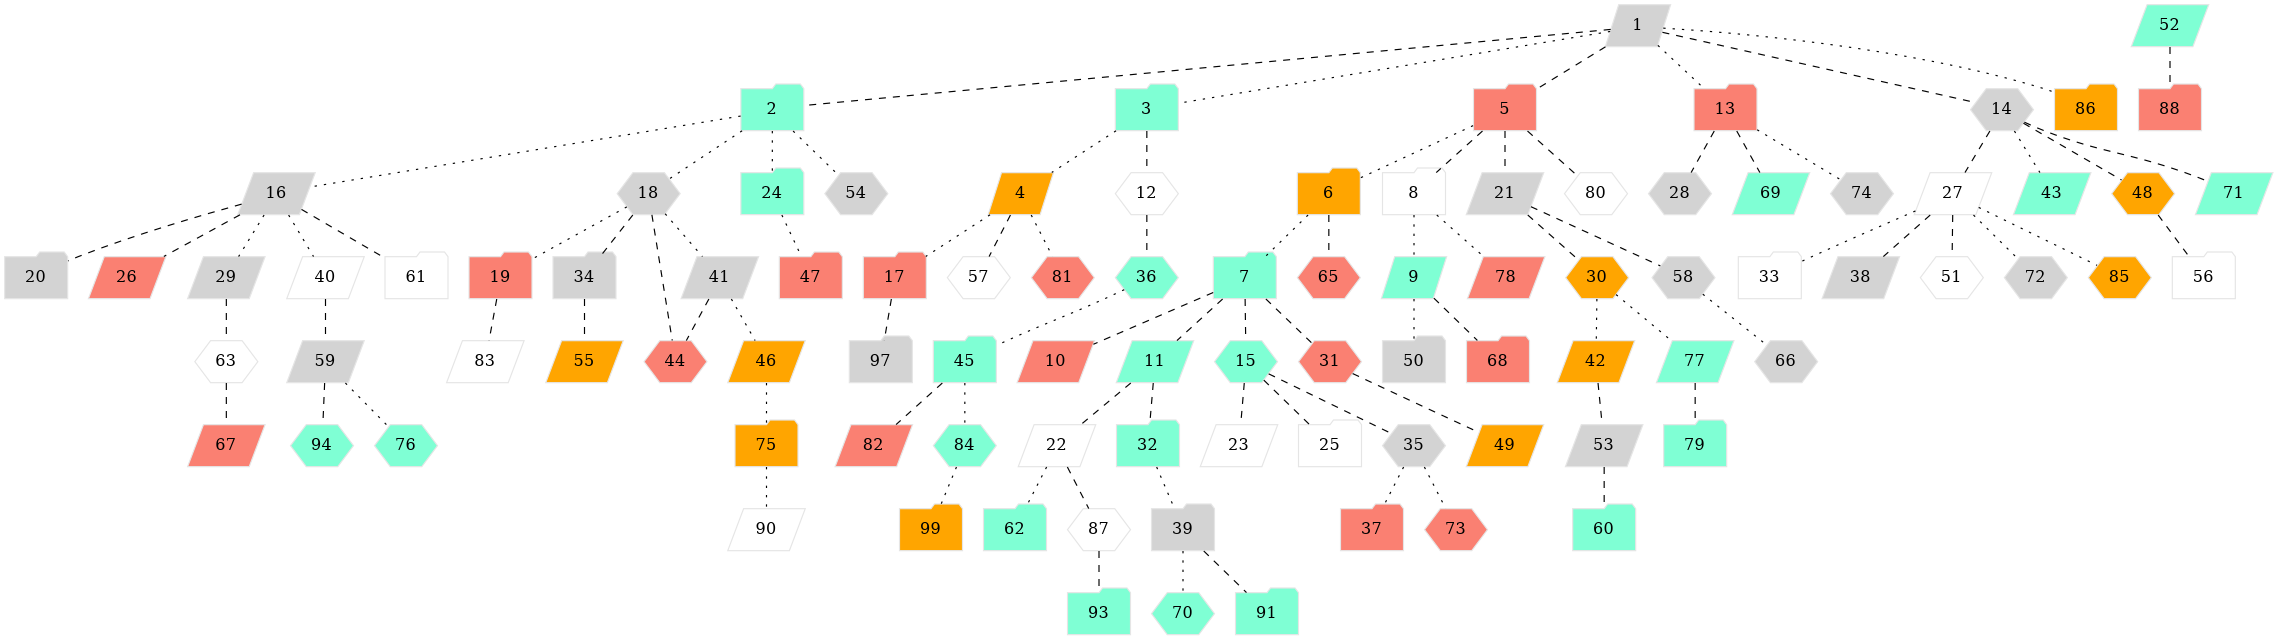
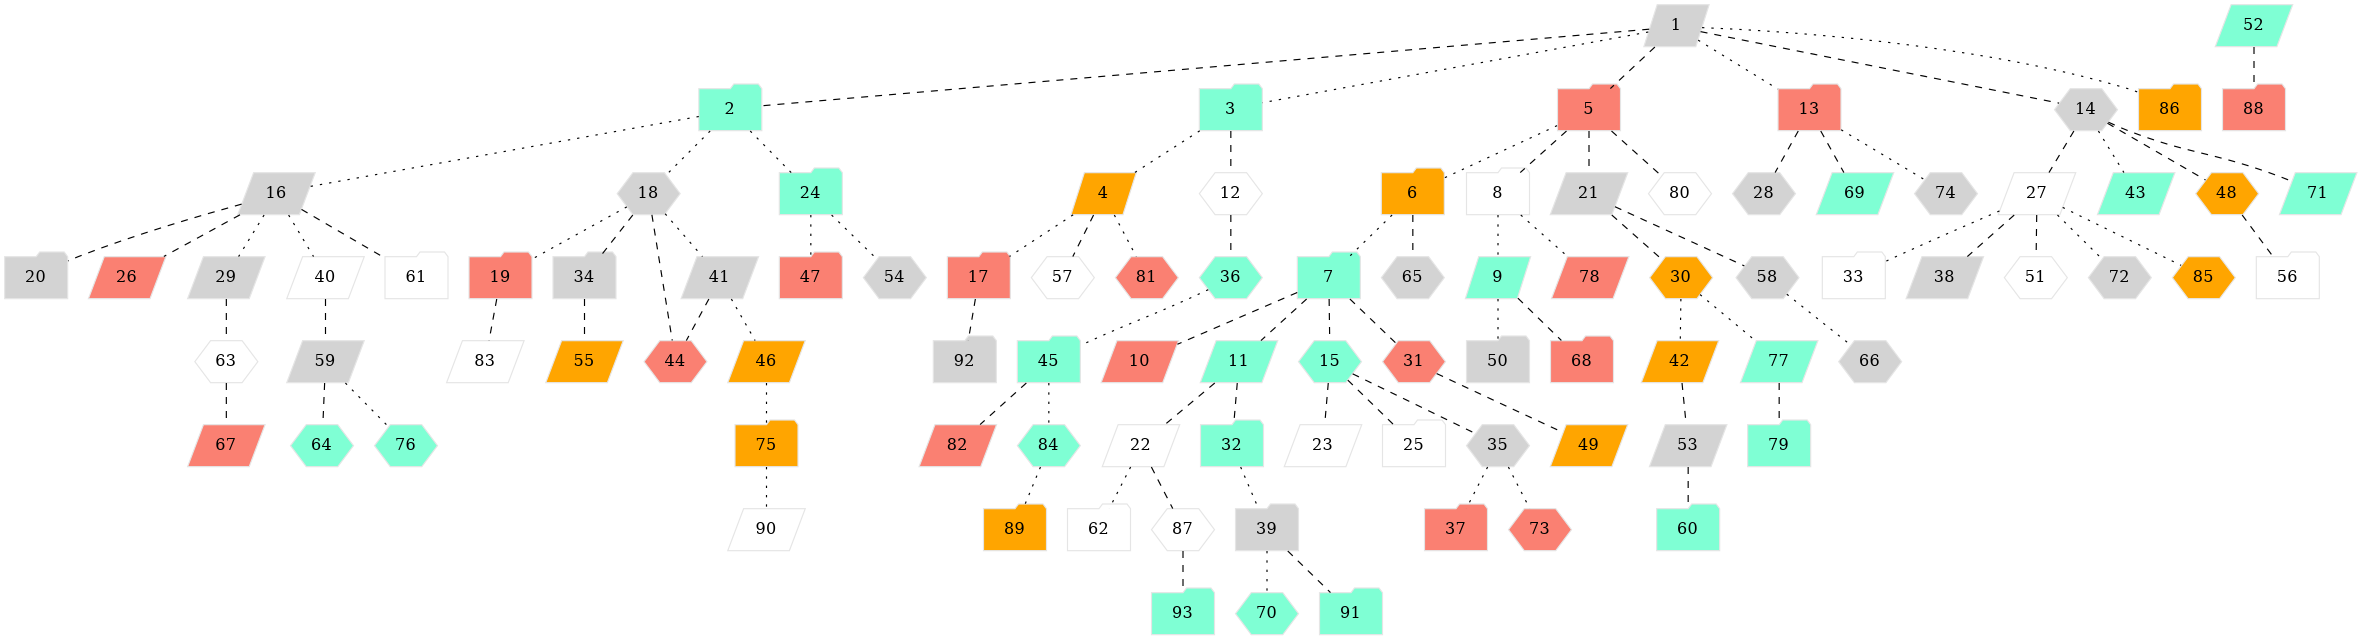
edge "2" -- "54": now "24" -- "54"
node "65": fillcolor salmon -> lightgrey
node "97": label "97" -> "92"
node "94": label "94" -> "64"
node "99": label "99" -> "89"
node "62": fillcolor aquamarine -> white
